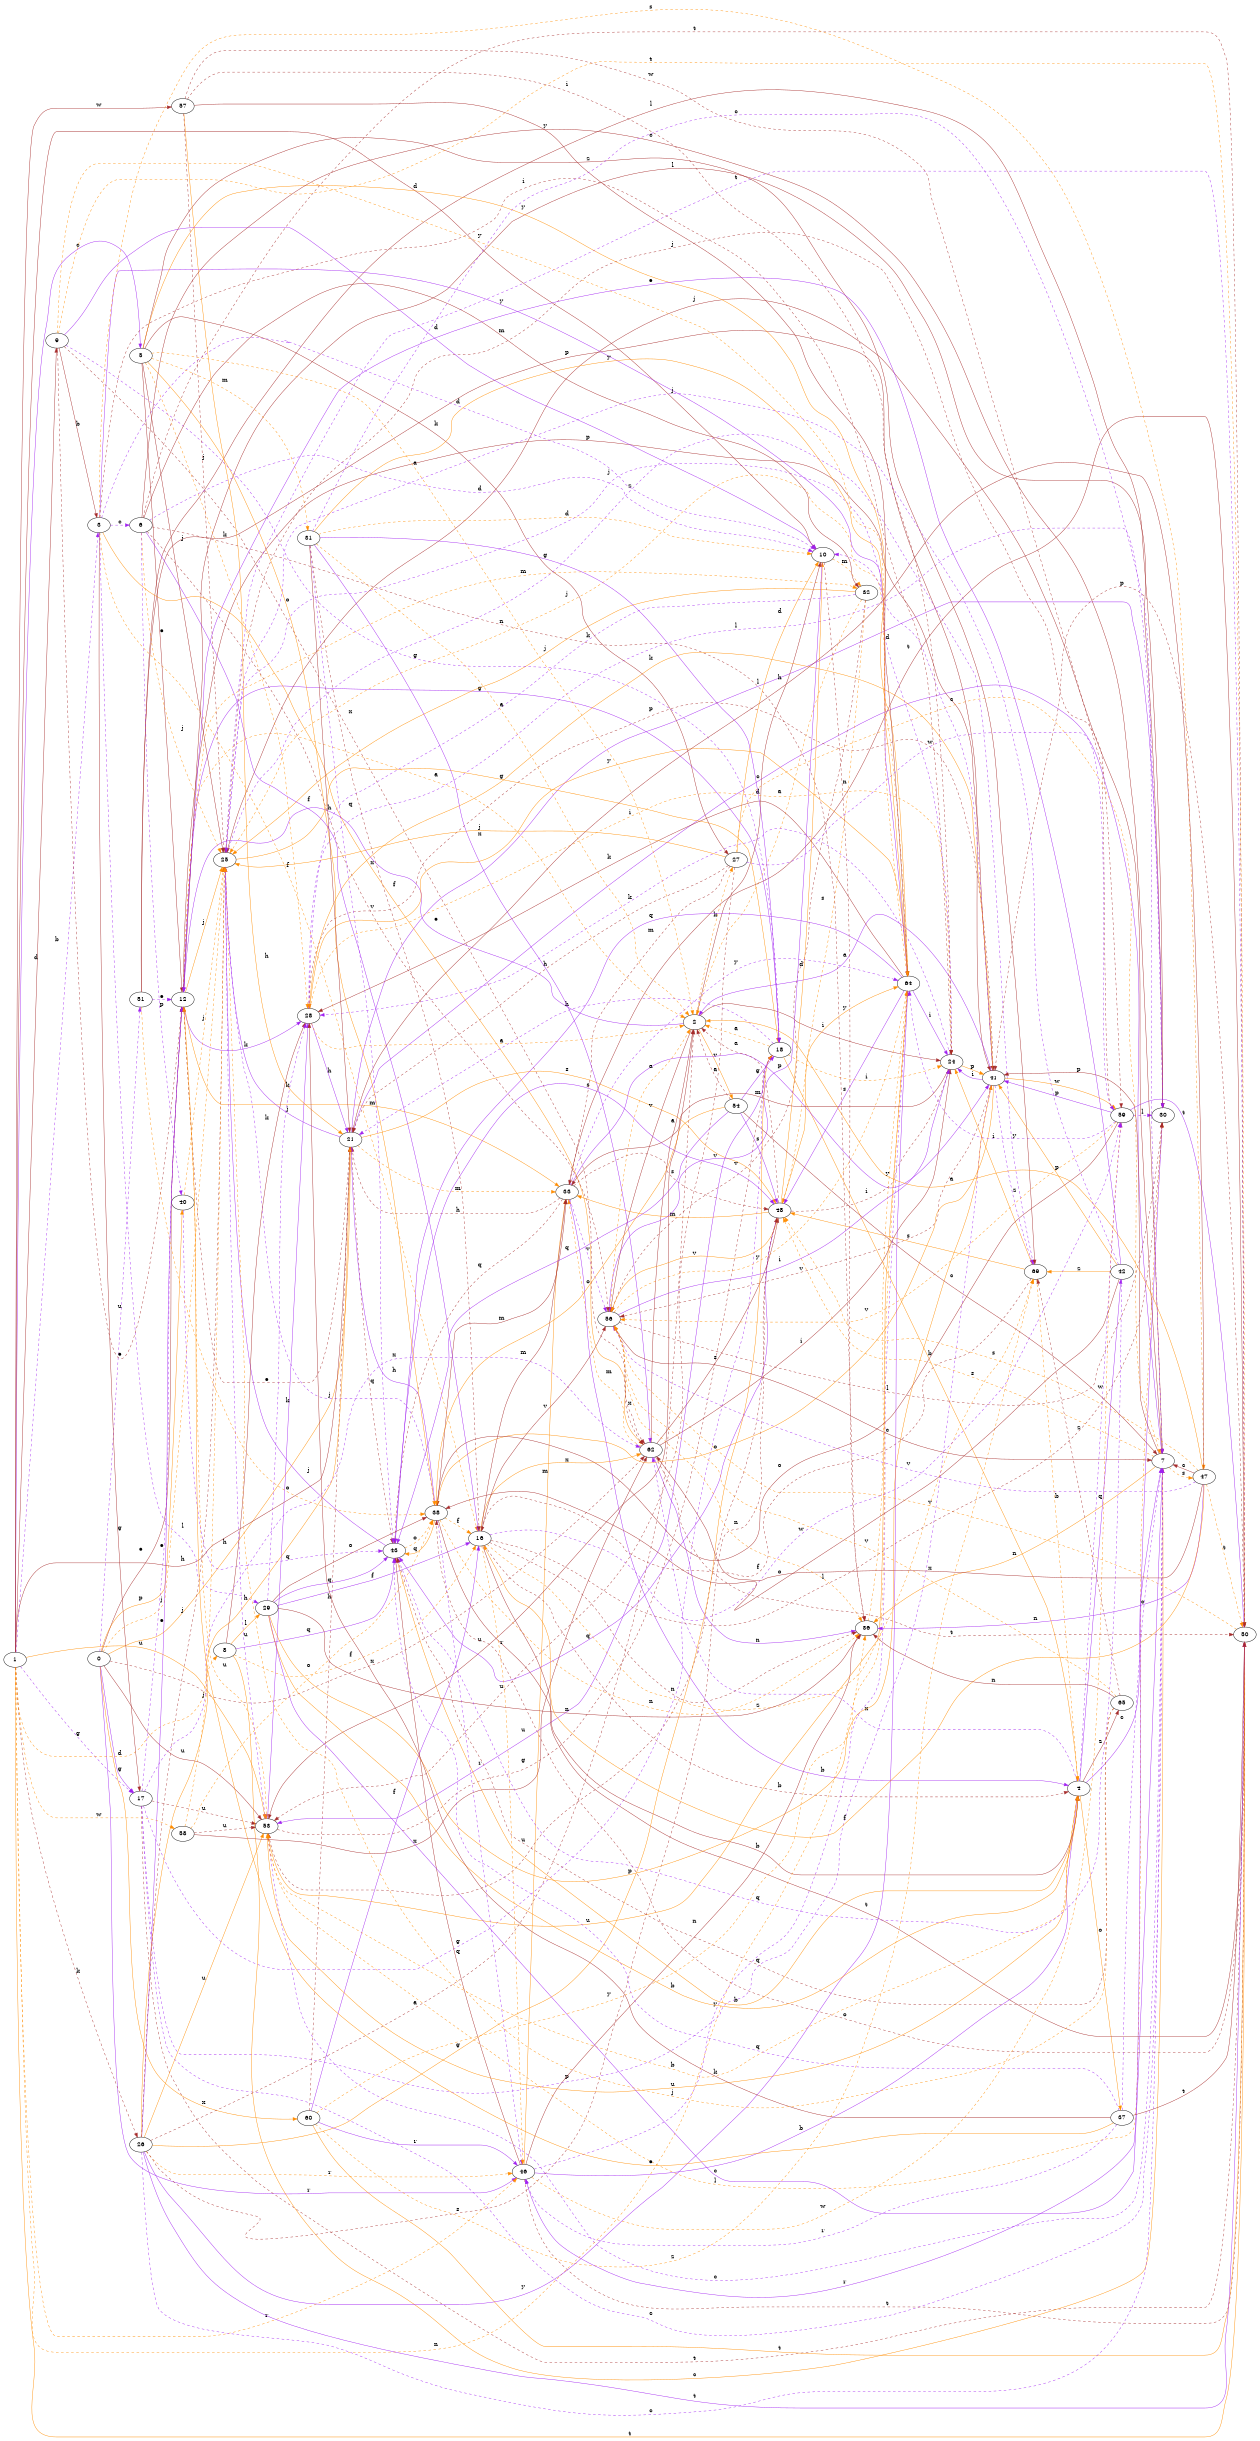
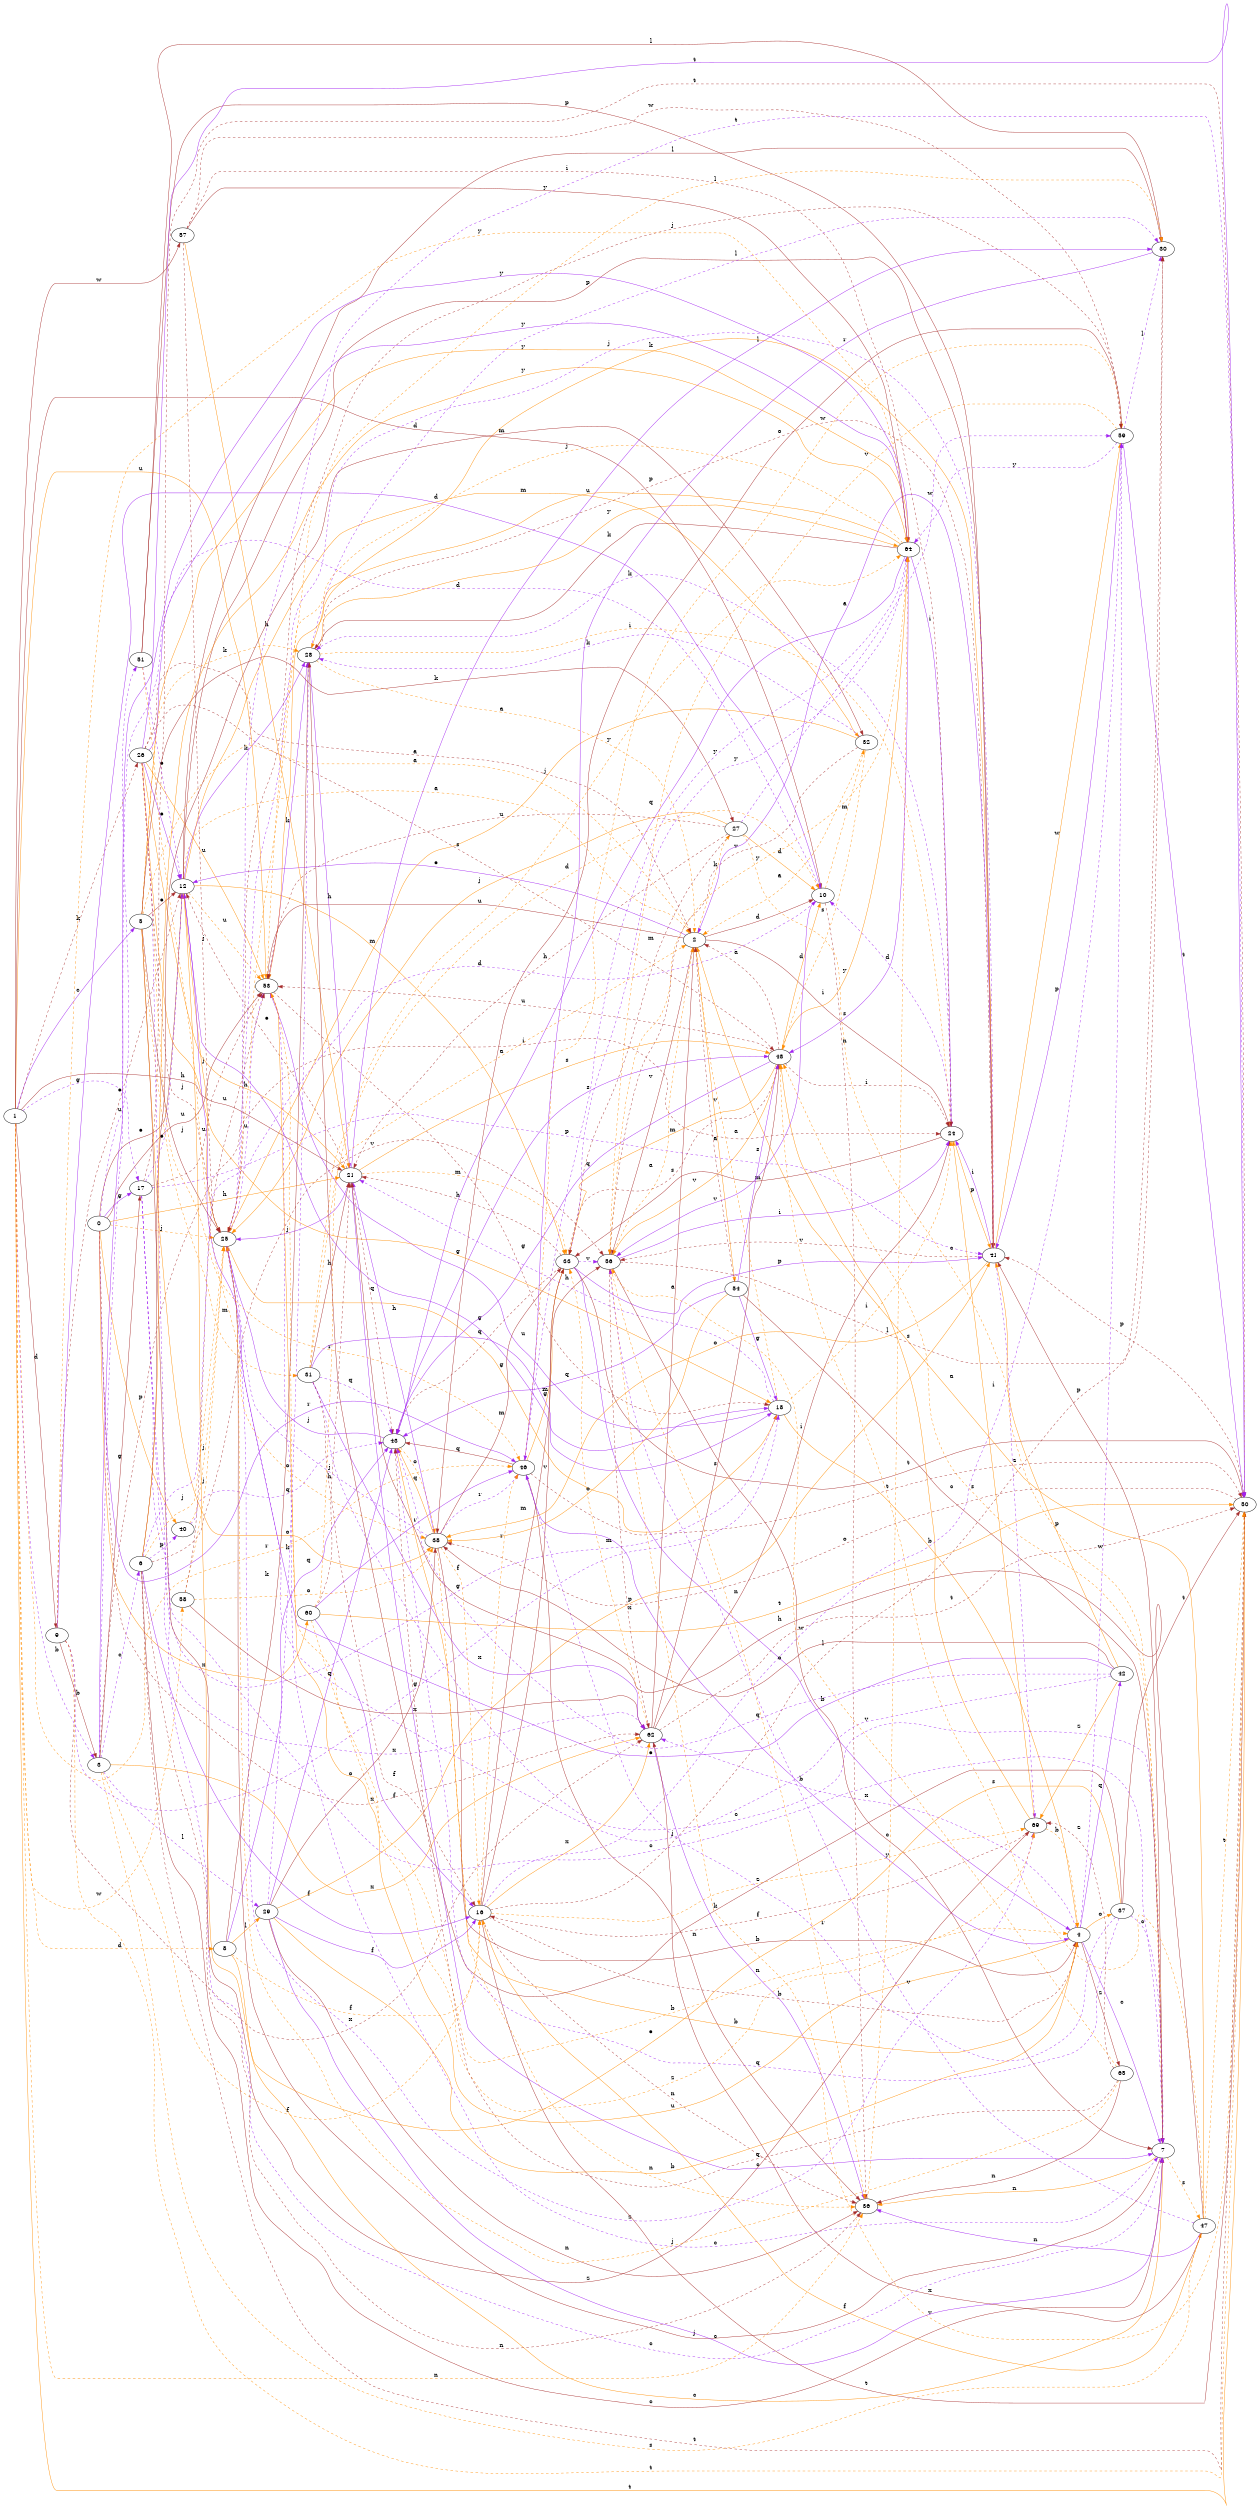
edge "31" -> "64": now "6" -> "64"
edge "12" -> "32": style dashed -> solid
edge "47" -> "7": removed, label "c"
